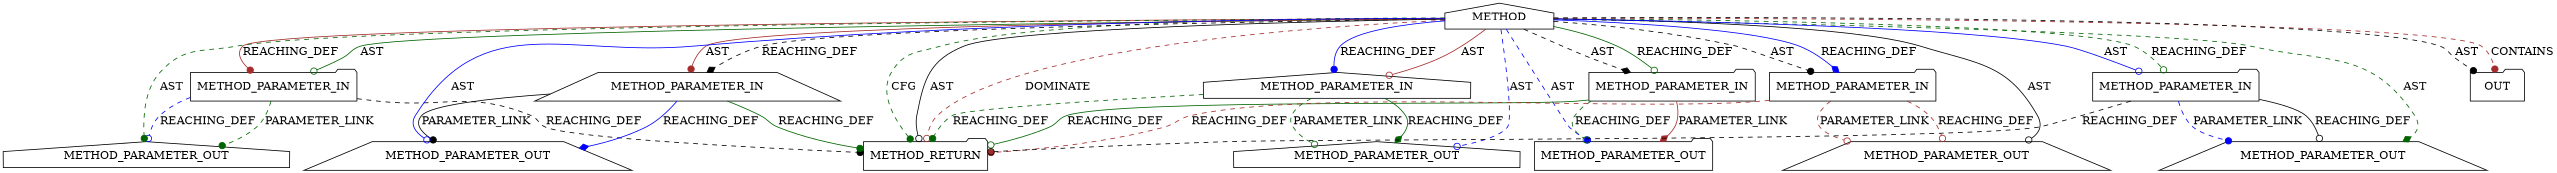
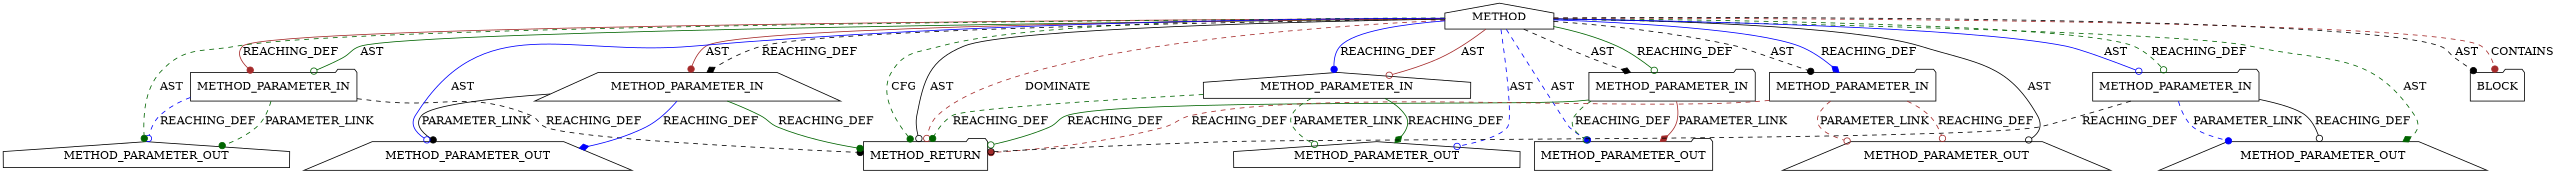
node "OUT": label "OUT" -> "BLOCK"
